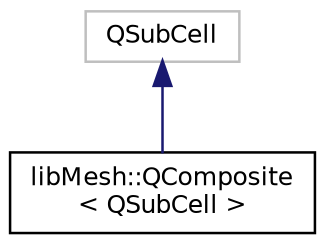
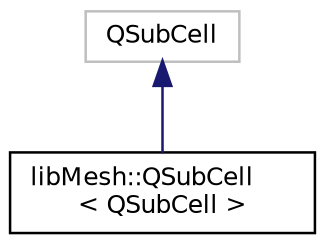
node "libMesh::QComposite < QSubCell >": label "libMesh::QComposite < QSubCell >" -> "libMesh::QSubCell < QSubCell >"
